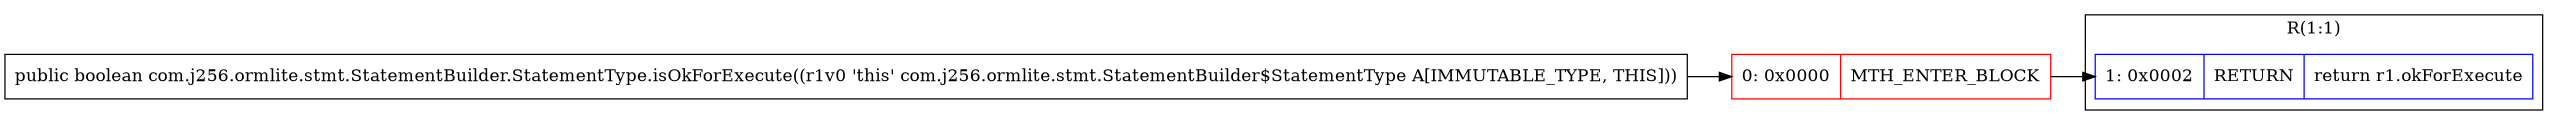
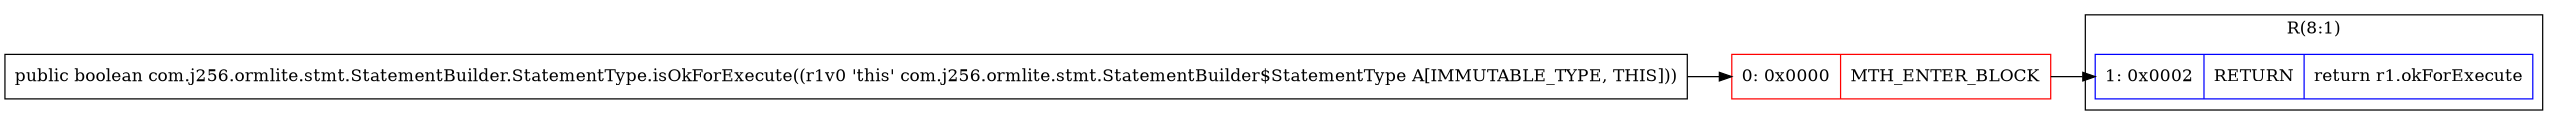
cluster "R(1:1)": label "R(1:1)" -> "R(8:1)"
